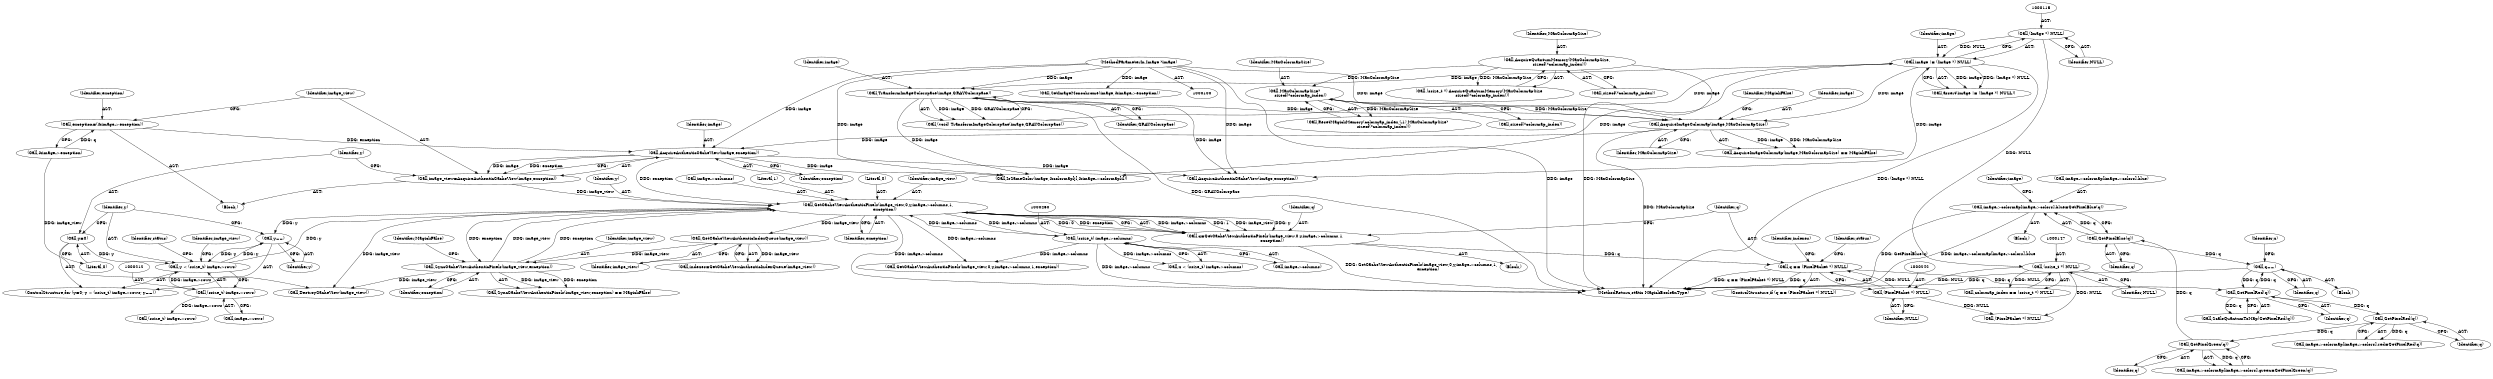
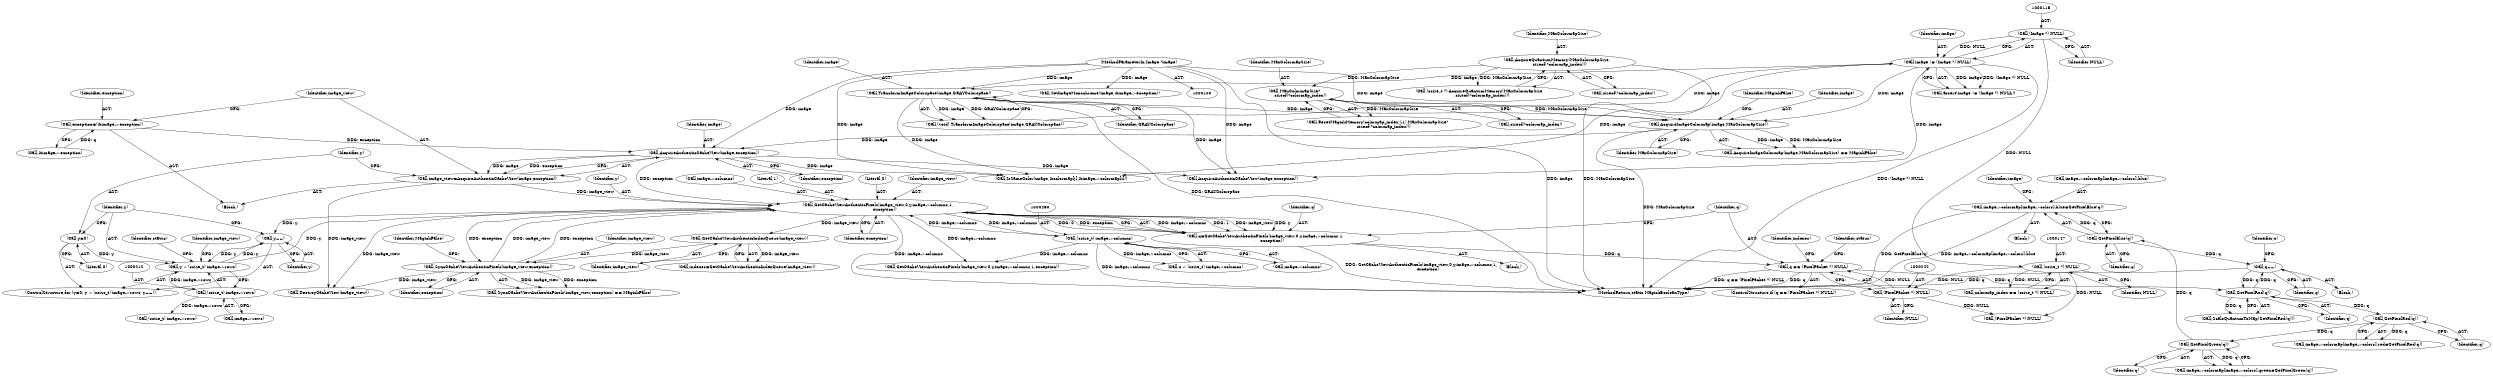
edge "(Call,&image->exception)" -> "(Call,DestroyCacheView(image_view))": now "(Call,image_view=AcquireAuthenticCacheView(image,exception))" -> "(Call,DestroyCacheView(image_view))"
